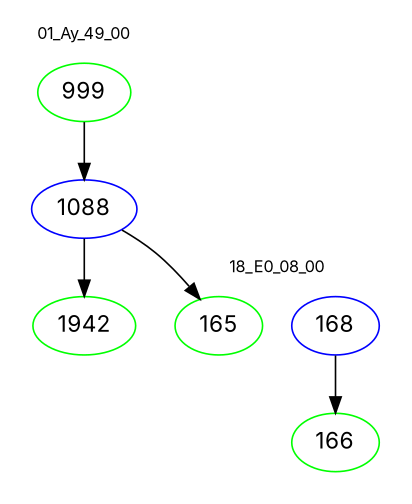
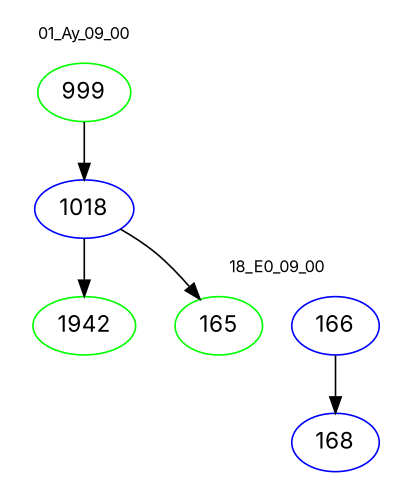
cluster "01_Ay_49_00": label "01_Ay_49_00" -> "01_Ay_09_00"
node "1088": label "1088" -> "1018"
cluster "18_E0_08_00": label "18_E0_08_00" -> "18_E0_09_00"
edge "168" -> "166": reversed
node "166": color green -> blue
